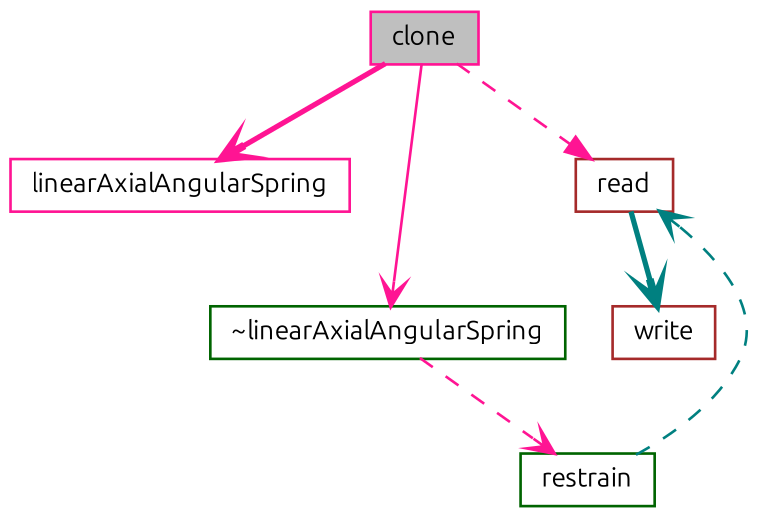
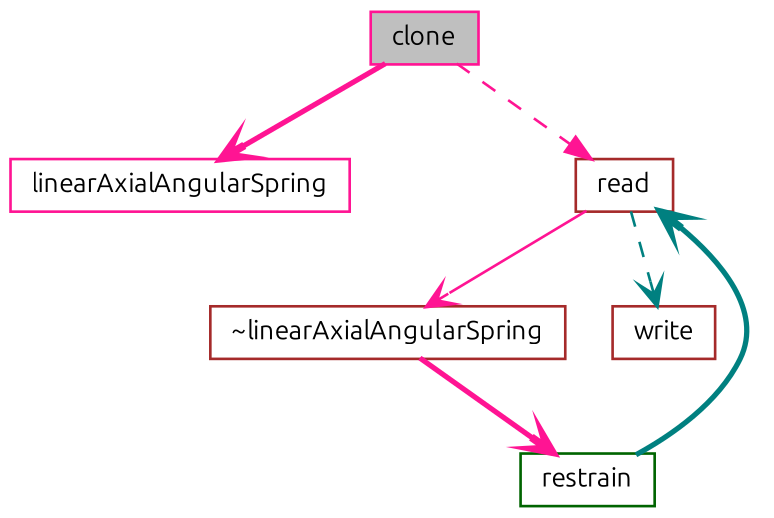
edge "clone" -> "~linearAxialAngularSpring": now "read" -> "~linearAxialAngularSpring"
edge "read" -> "write": style bold -> dashed
node "~linearAxialAngularSpring": color darkgreen -> brown
edge "restrain" -> "read": style dashed -> bold
edge "~linearAxialAngularSpring" -> "restrain": style dashed -> bold
